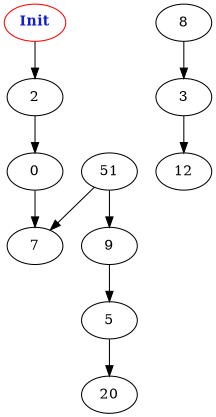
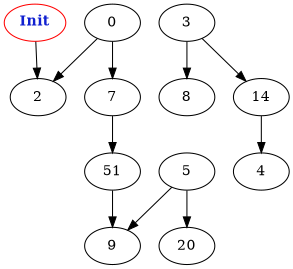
edge "8" -> "3": reversed
edge "2" -> "0": reversed
node "12": label "12" -> "14"
node "4": added
edge "51" -> "7": reversed
edge "9" -> "5": reversed
